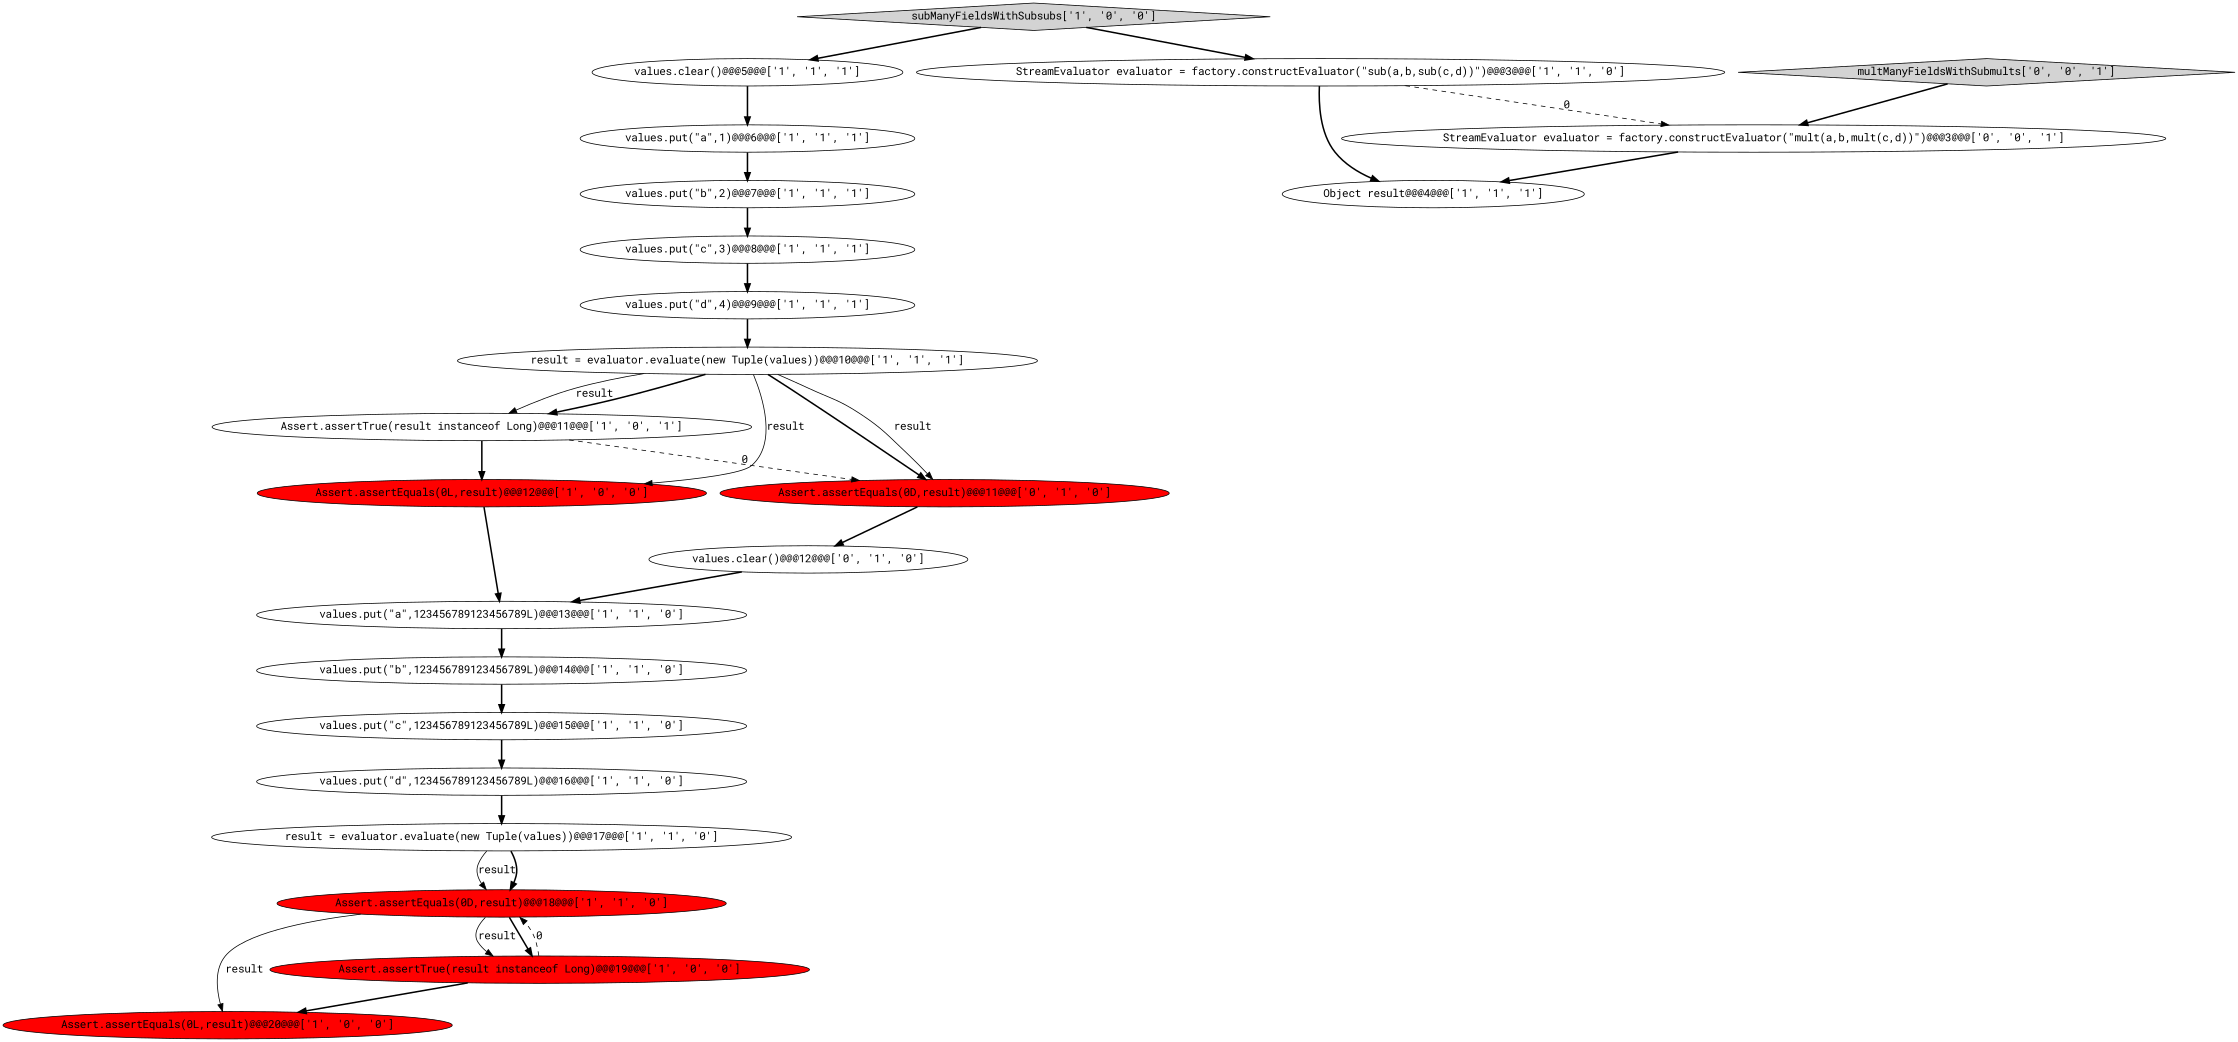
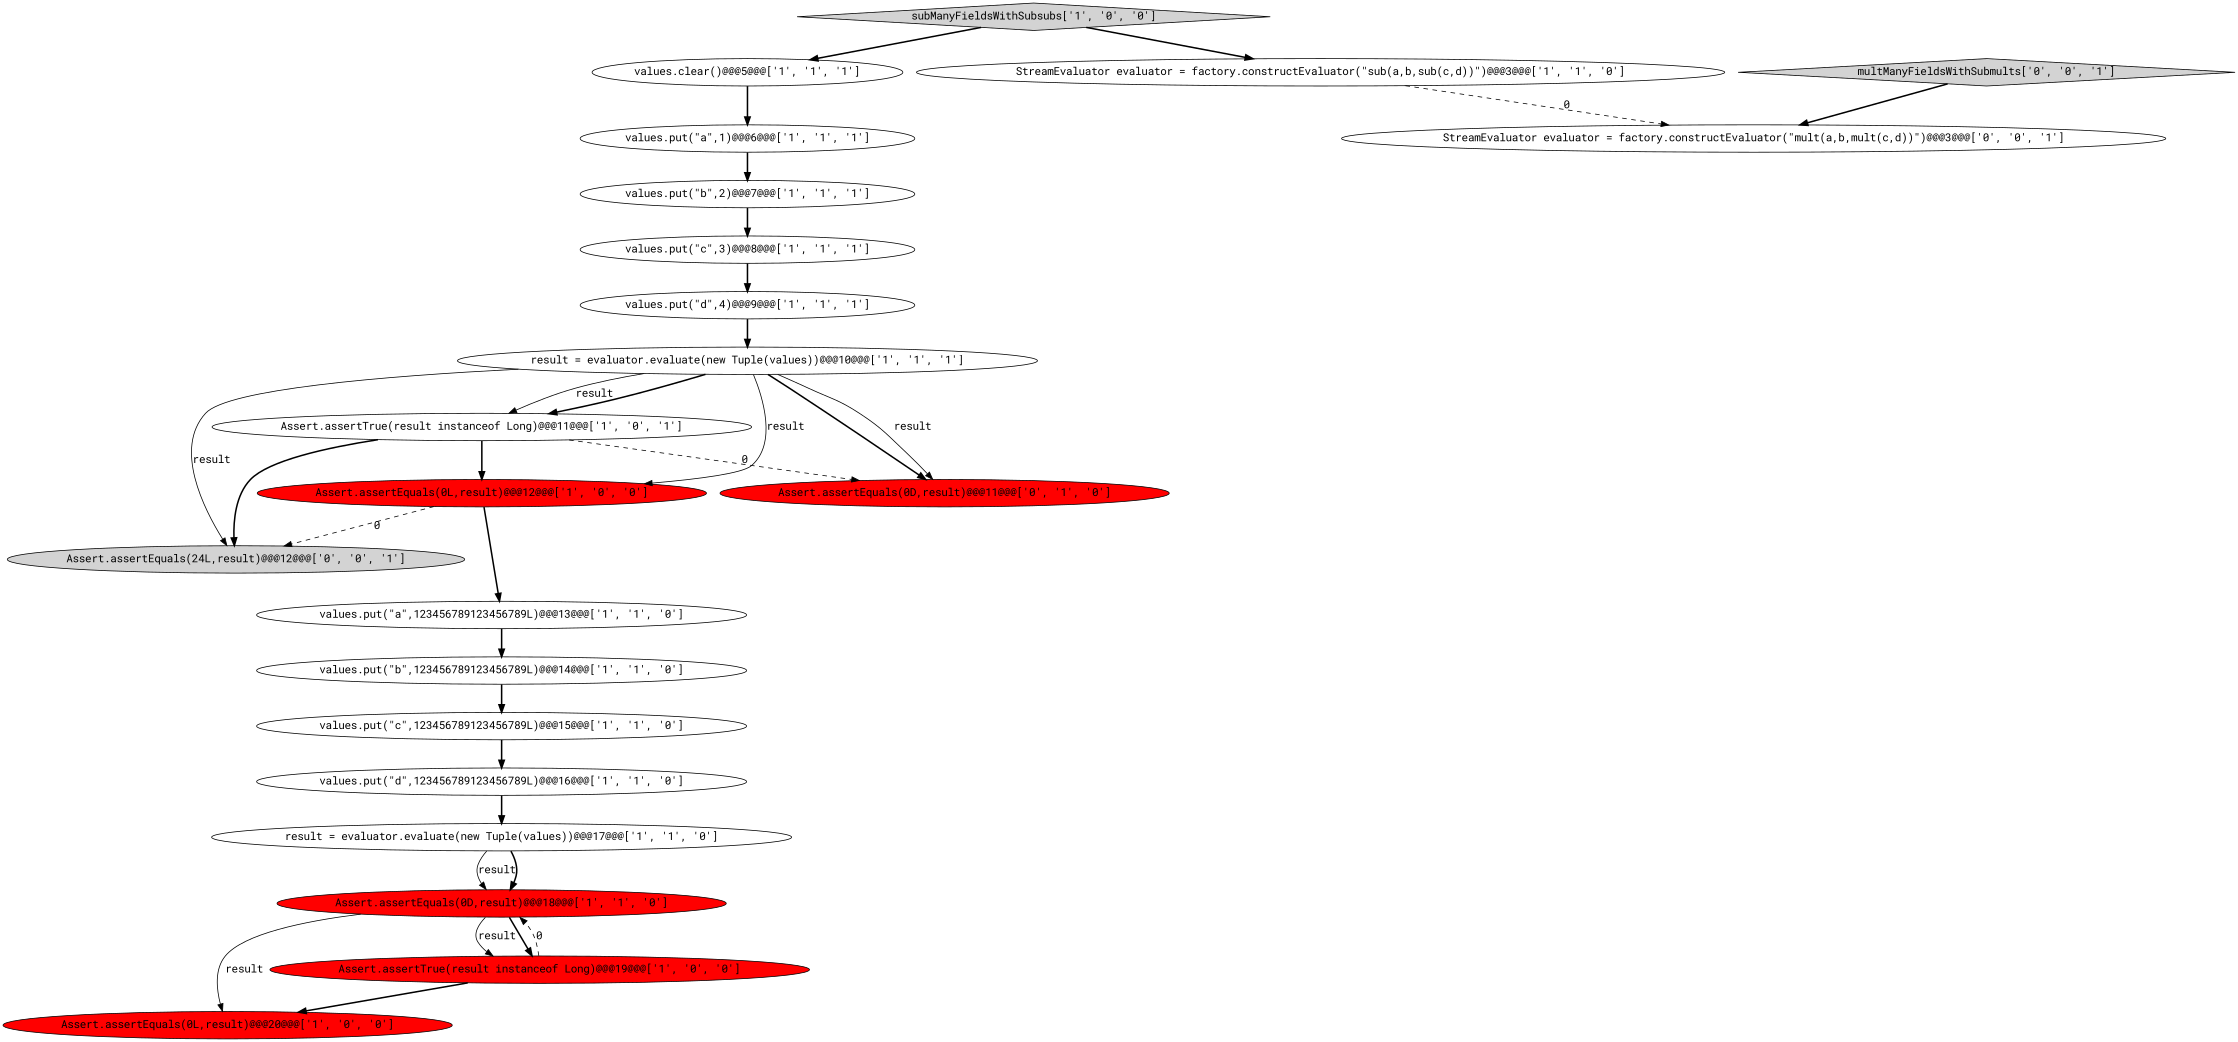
node "Object result@@@4@@@['1', '1', '1']": removed
node "Assert.assertEquals(24L,result)@@@12@@@['0', '0', '1']": added
node "values.clear()@@@12@@@['0', '1', '0']": removed
